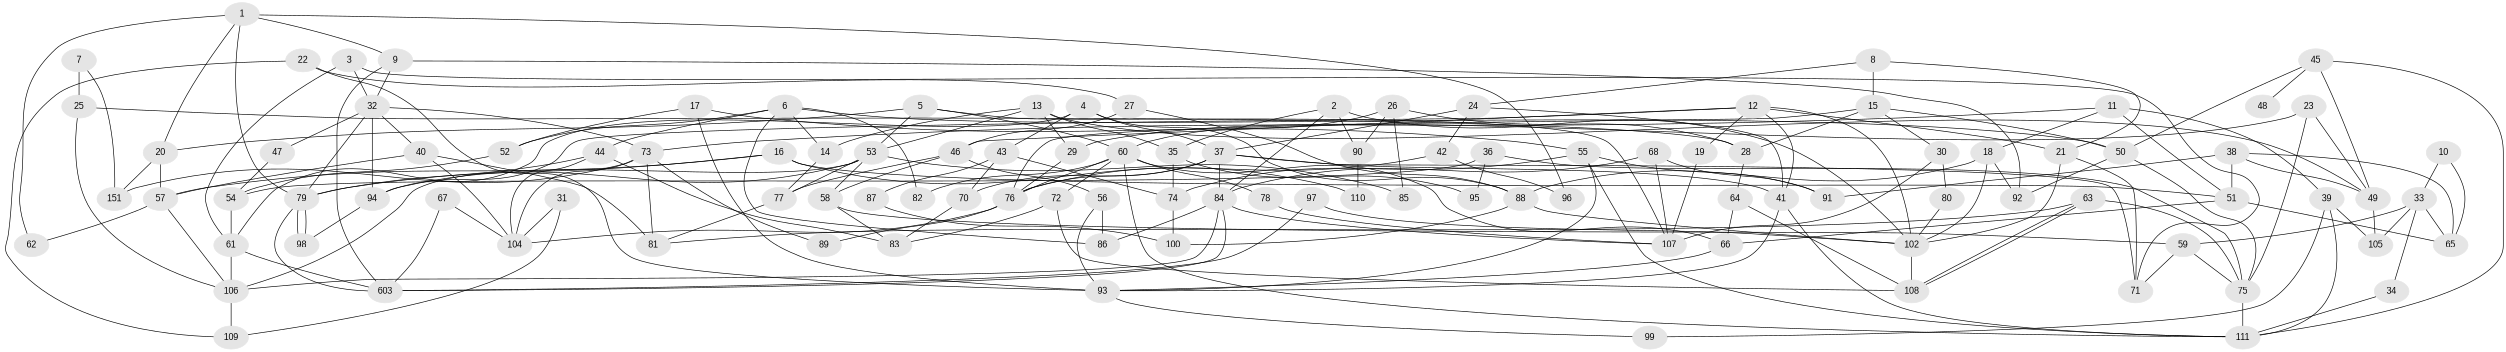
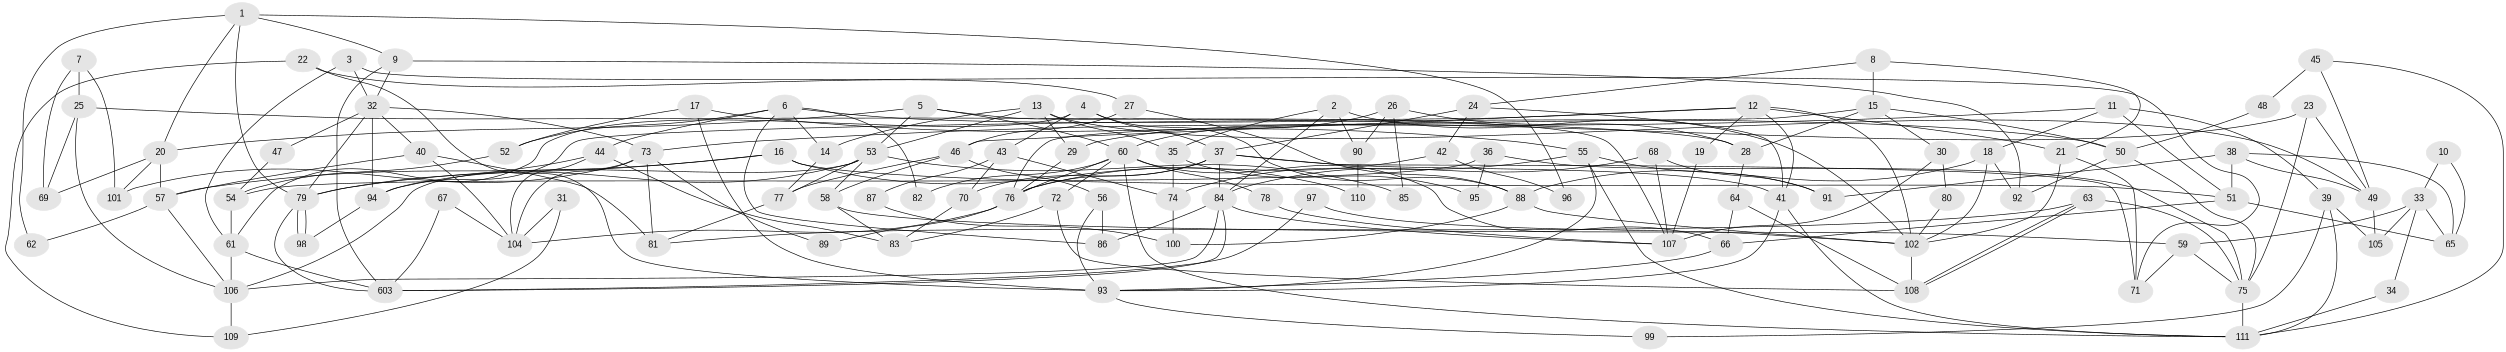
edge "45" -- "50": now "48" -- "50"
node "69": added
node "151": label "151" -> "101"
